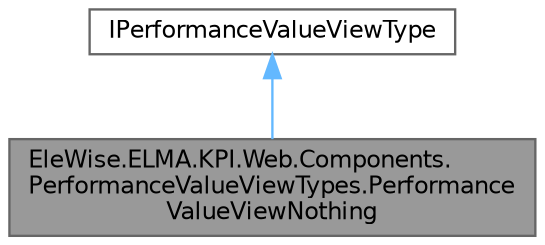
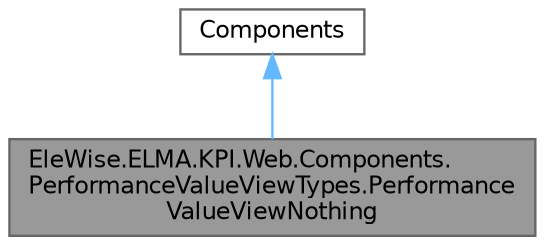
node "IPerformanceValueViewType": label "IPerformanceValueViewType" -> "Components"
